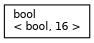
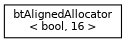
node "bool < bool, 16 >": label "bool < bool, 16 >" -> "btAlignedAllocator < bool, 16 >"
